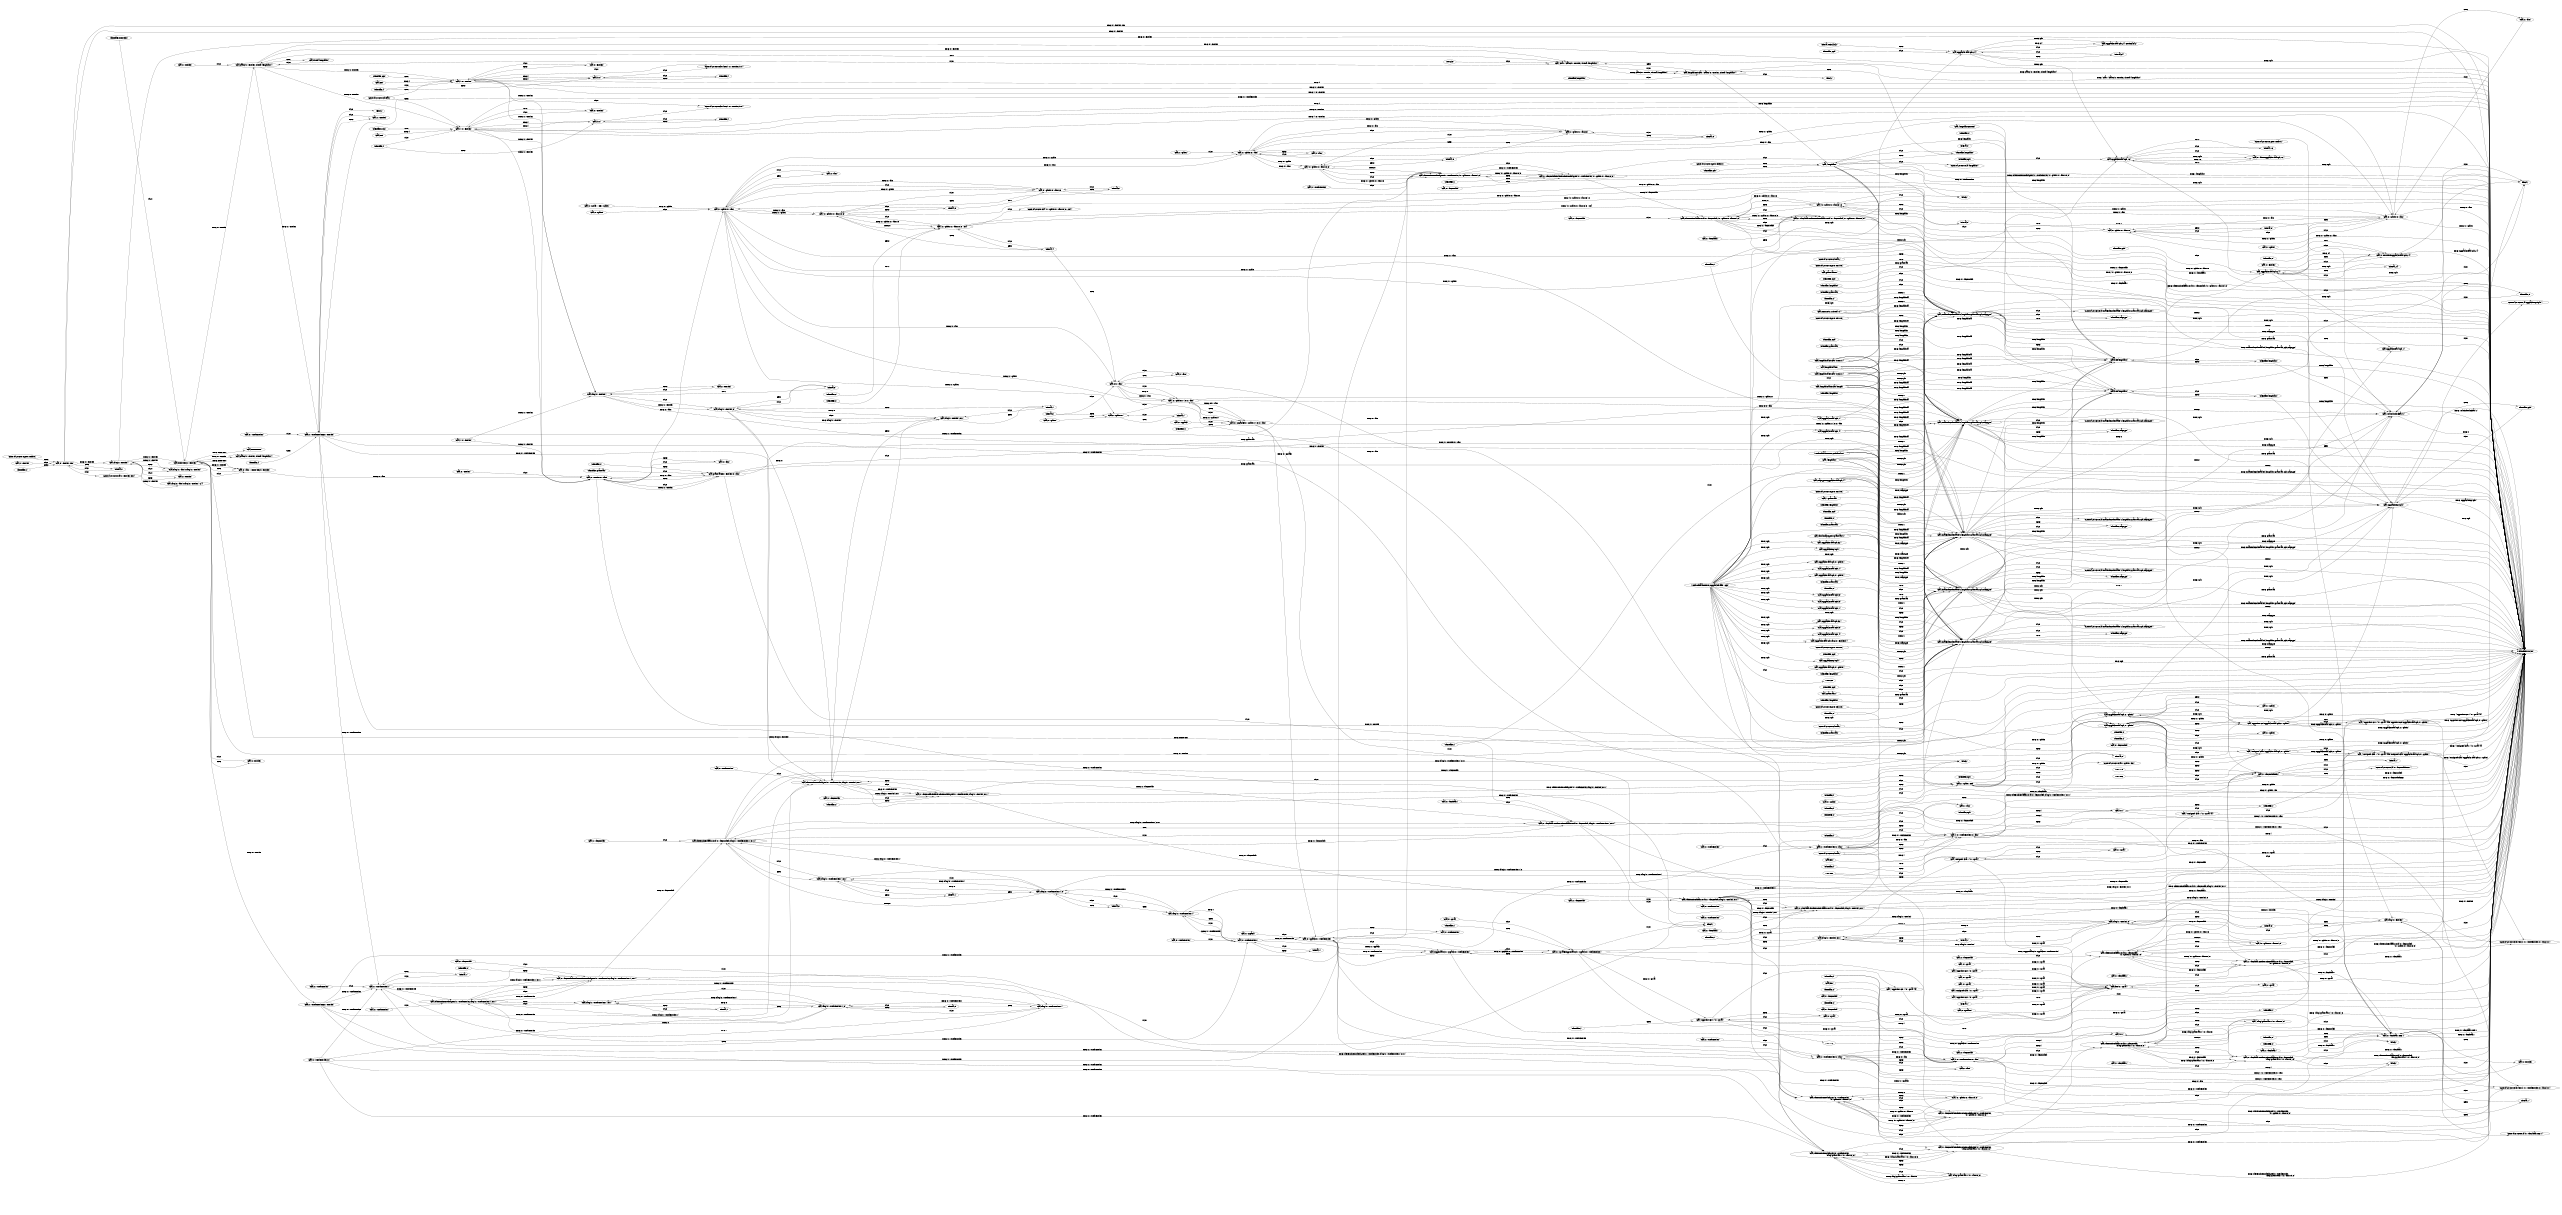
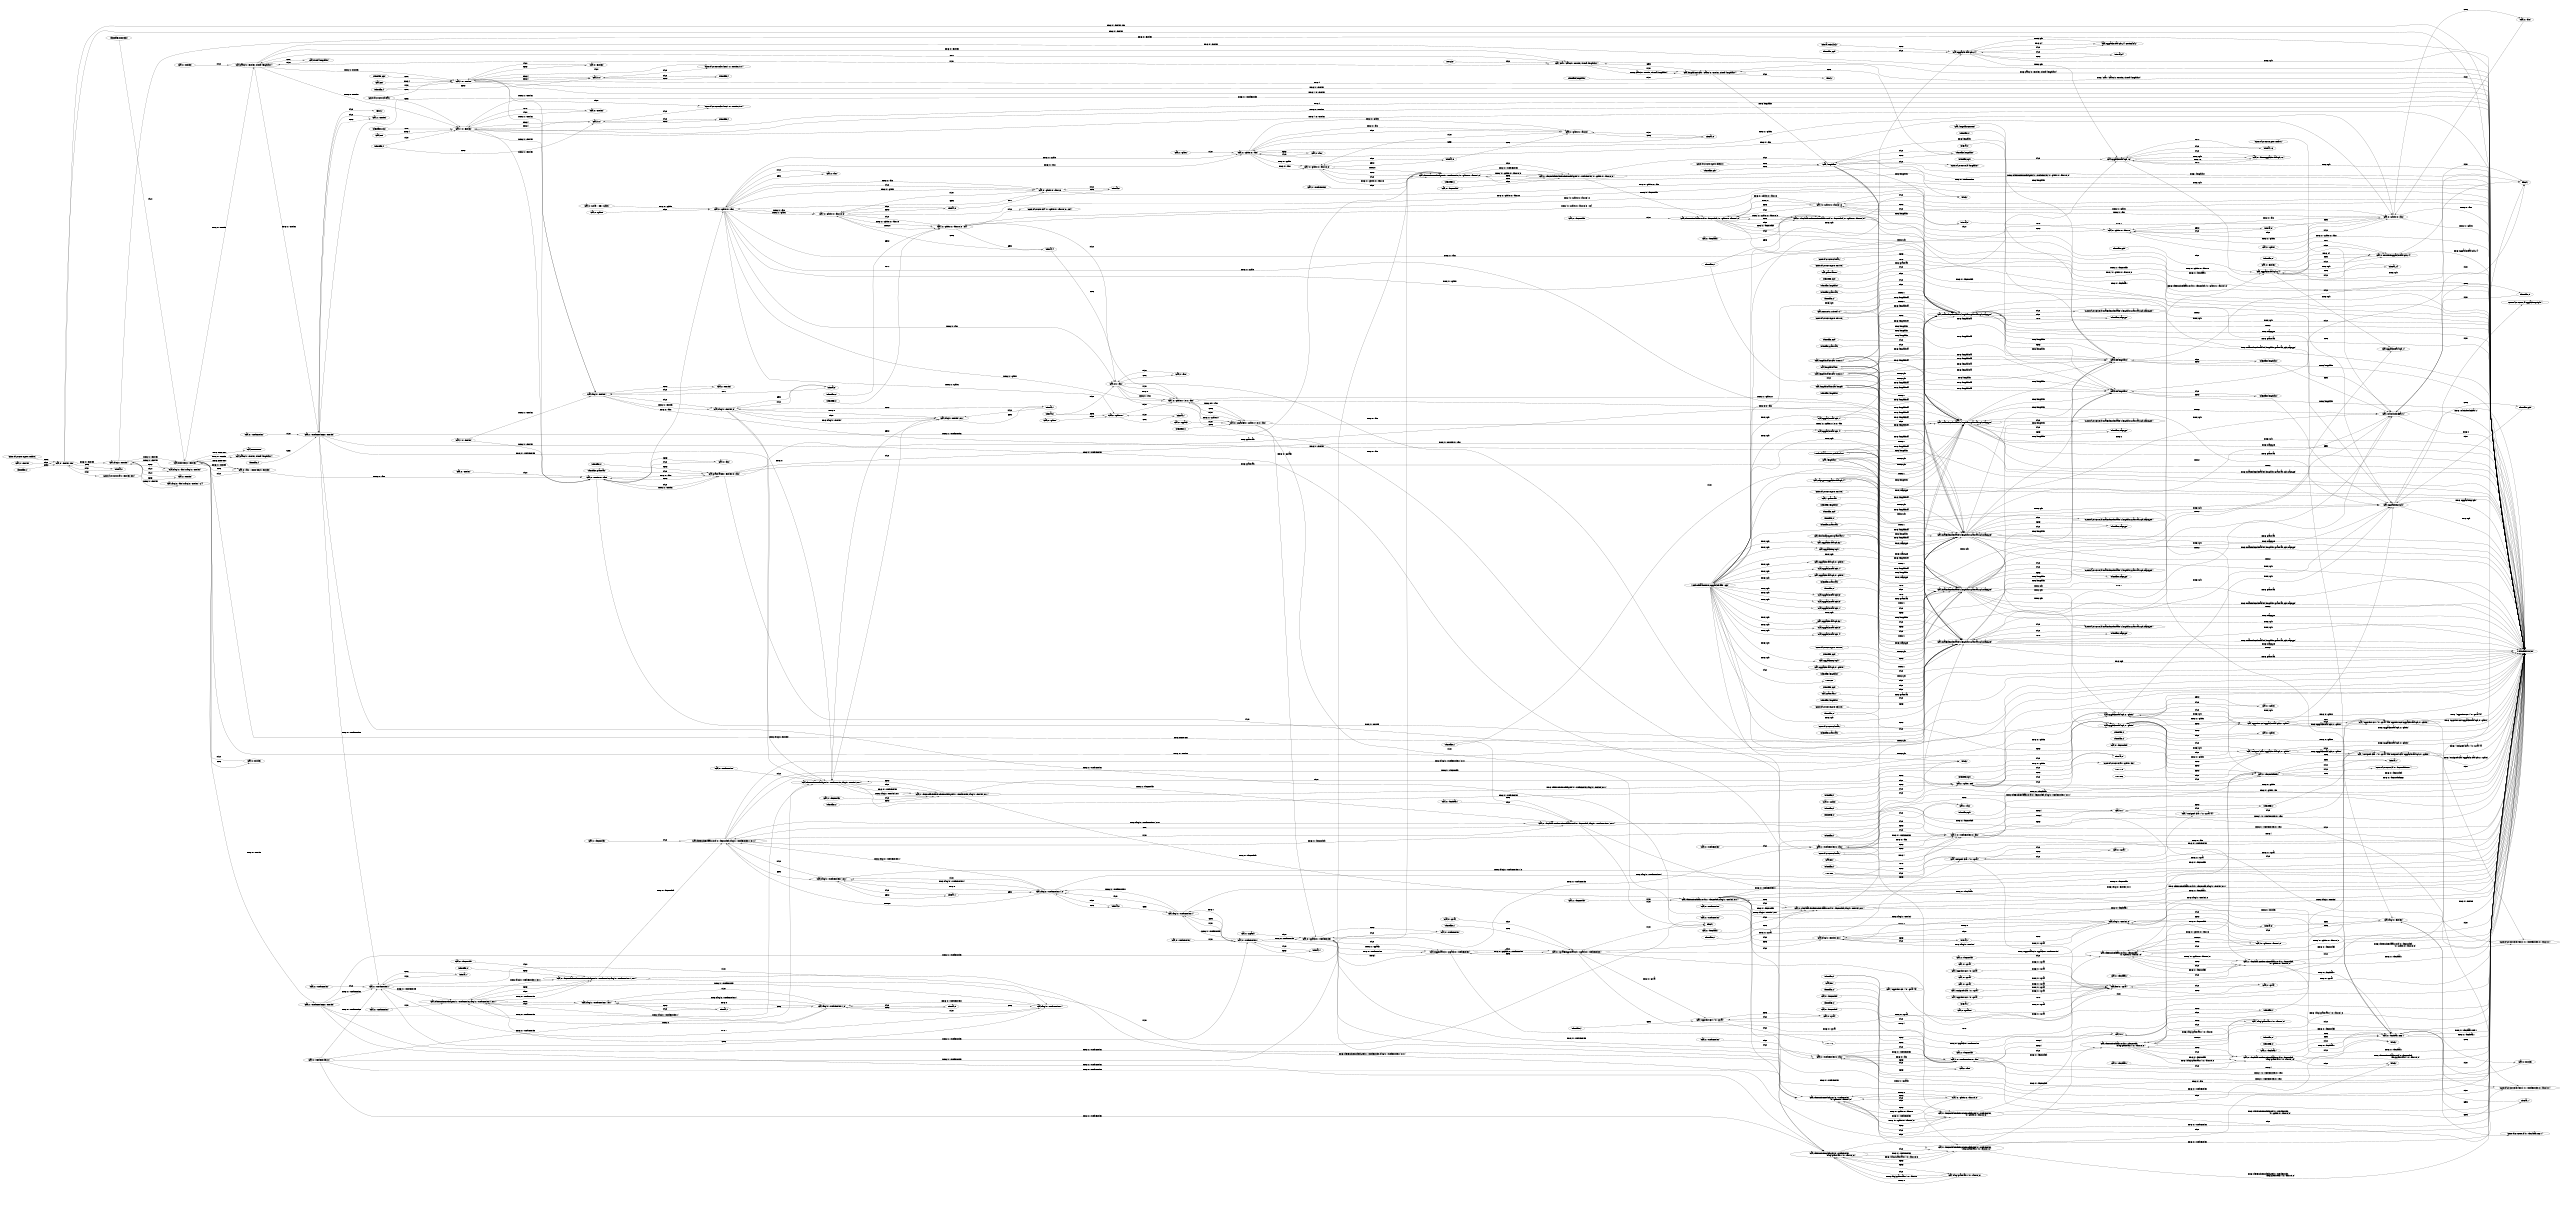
edge "(Literal,4)" -> "(Call,(s->q_bits*s->dim+8)/8 <=4)": now "(Call,(s->q_bits+7)/8*s->dim)" -> "(Call,(s->q_bits*s->dim+8)/8 <=4)"
node "(Call,oggpack_read(opb,_ilog(s->entries-i)))": removed
edge "(Call,_ogg_malloc(s->q_pack*s->used_entries))" -> "(Call,s->q_pack*s->used_entries)": label "CFG: " -> "DDG: i"
edge "(Call,(ogg_uint16_t *)(s->q_val))" -> "(Call,((ogg_uint16_t *)(s->q_val))[i])": removed, label "AST:"
edge "(Call,(ogg_uint16_t *)(s->q_val))" -> "(MethodReturn,int)": now "1001080" -> "(MethodReturn,int)"
